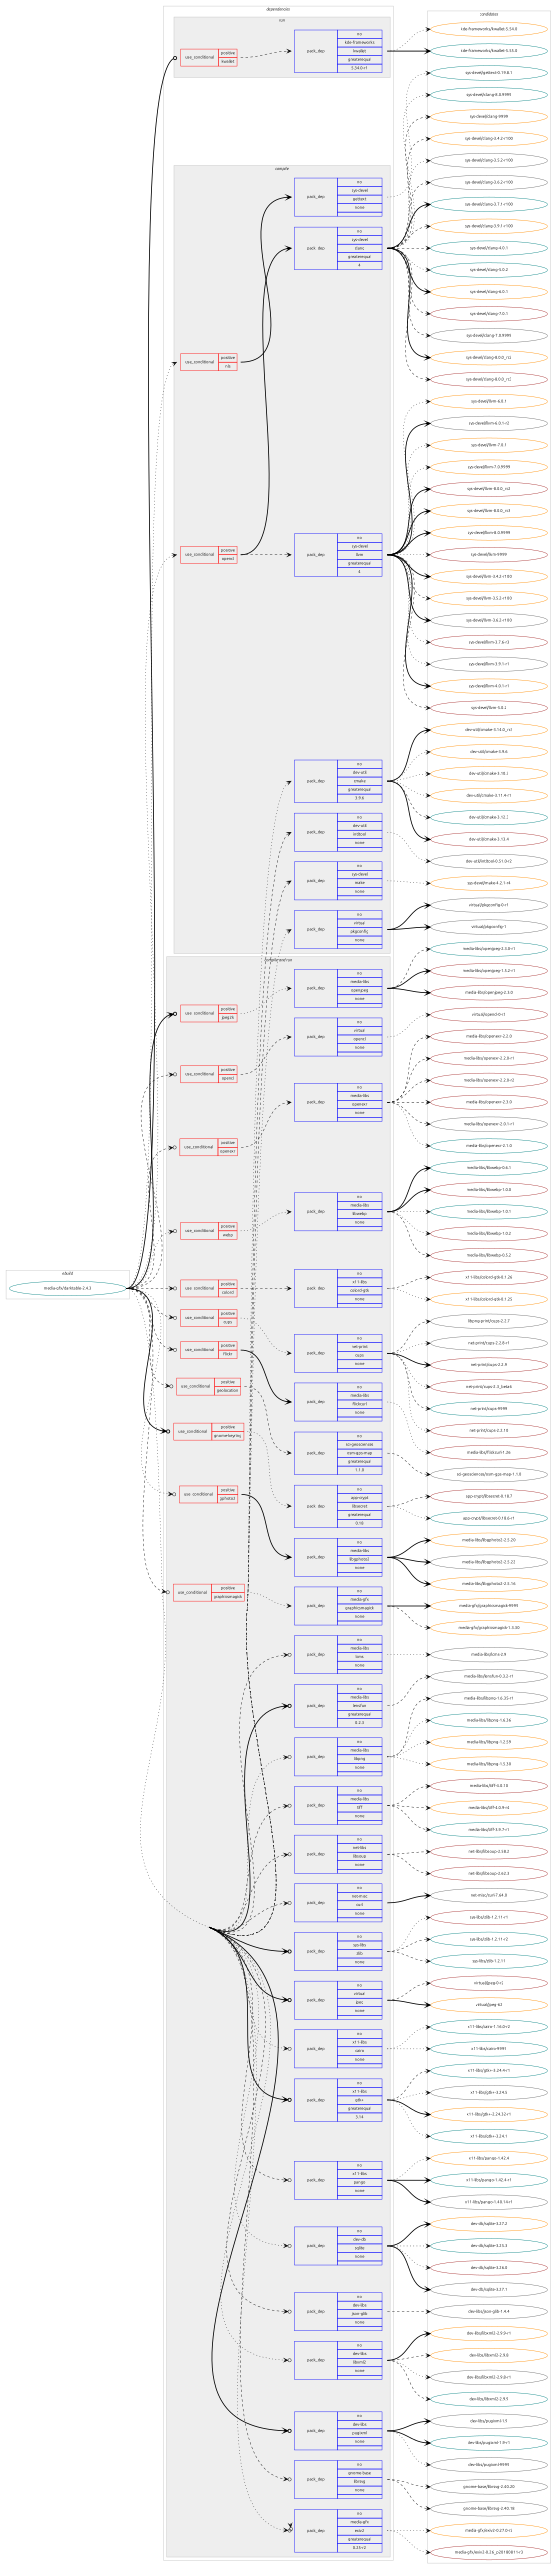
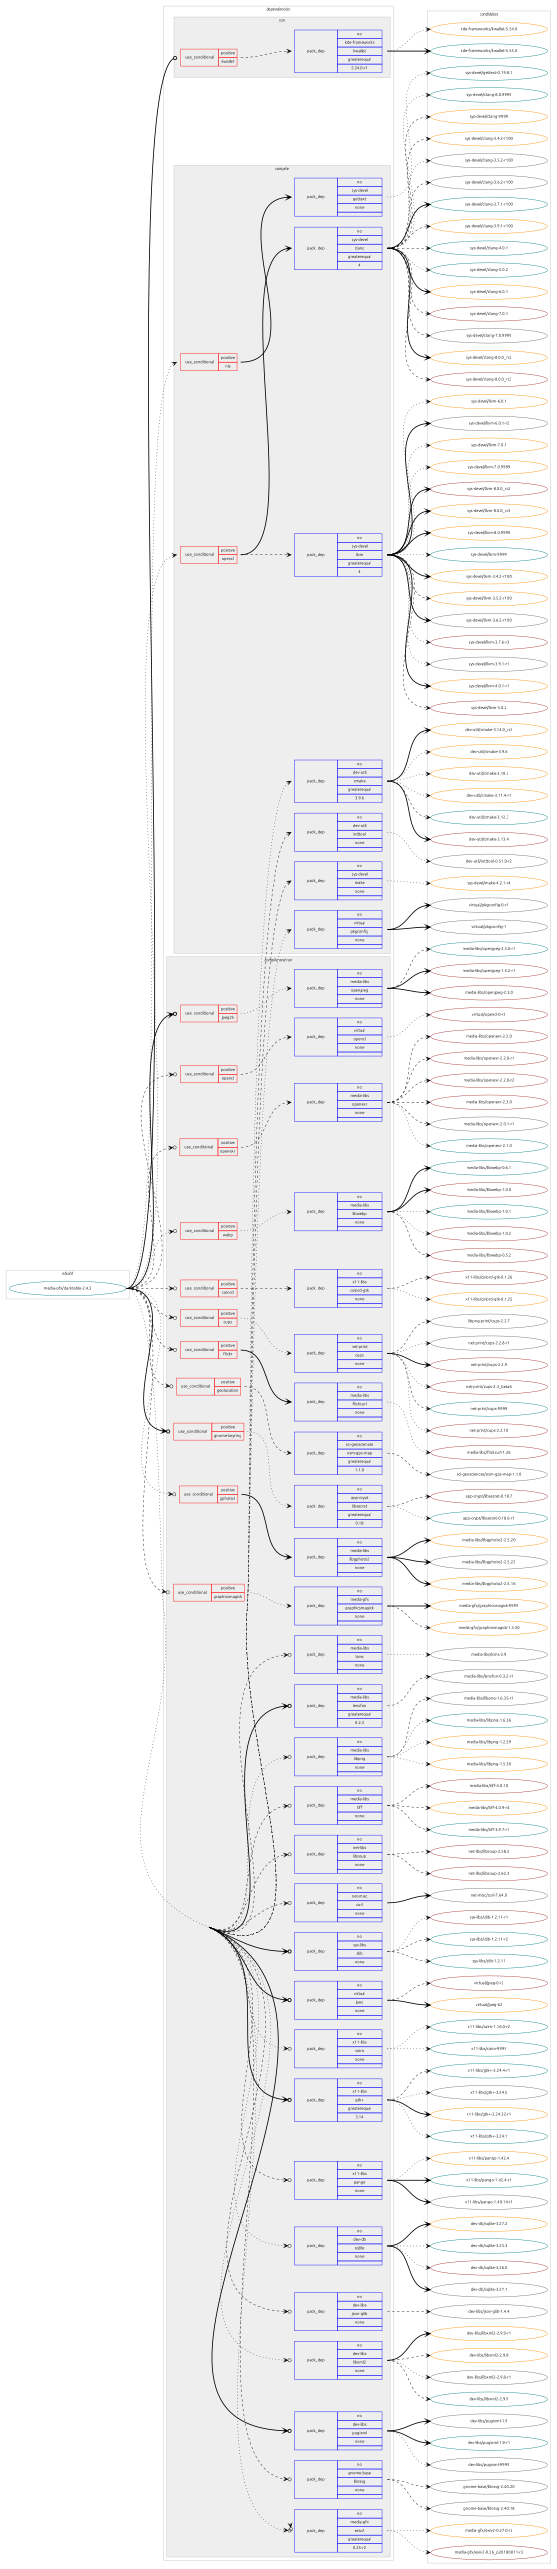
node "sys-devel/llvm-9999": color brown -> teal
